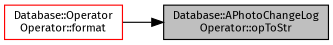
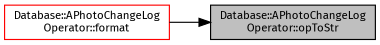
node "Database::Operator Operator::format": label "Database::Operator Operator::format" -> "Database::APhotoChangeLog Operator::format"
